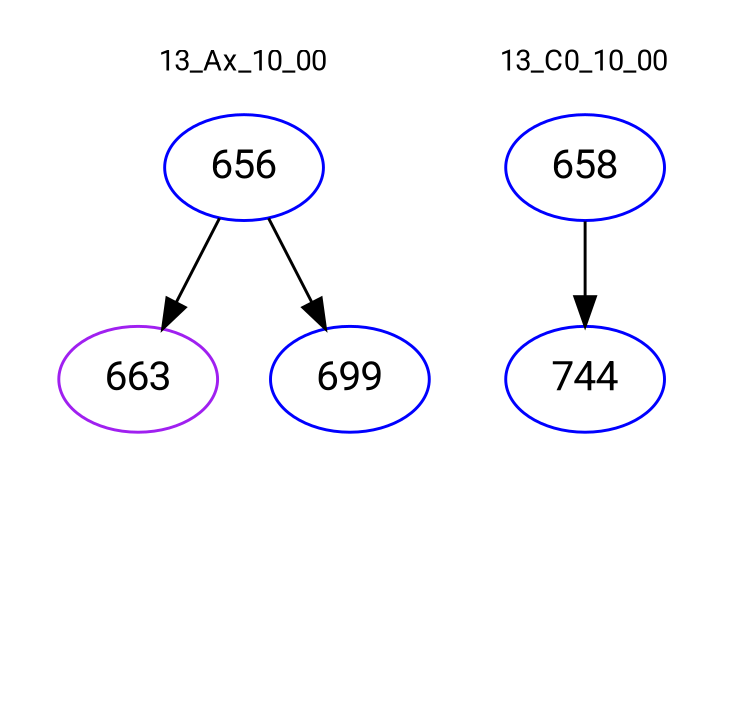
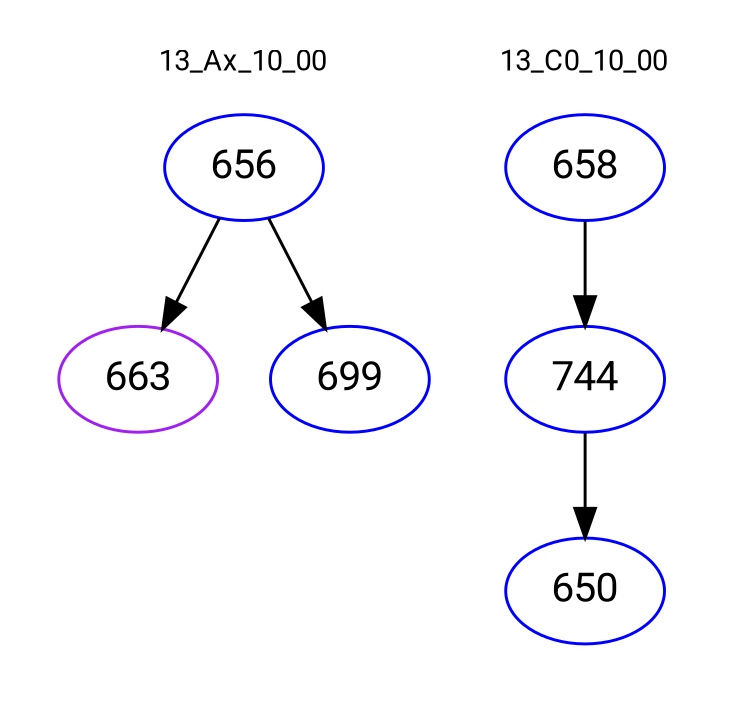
node "650": added
